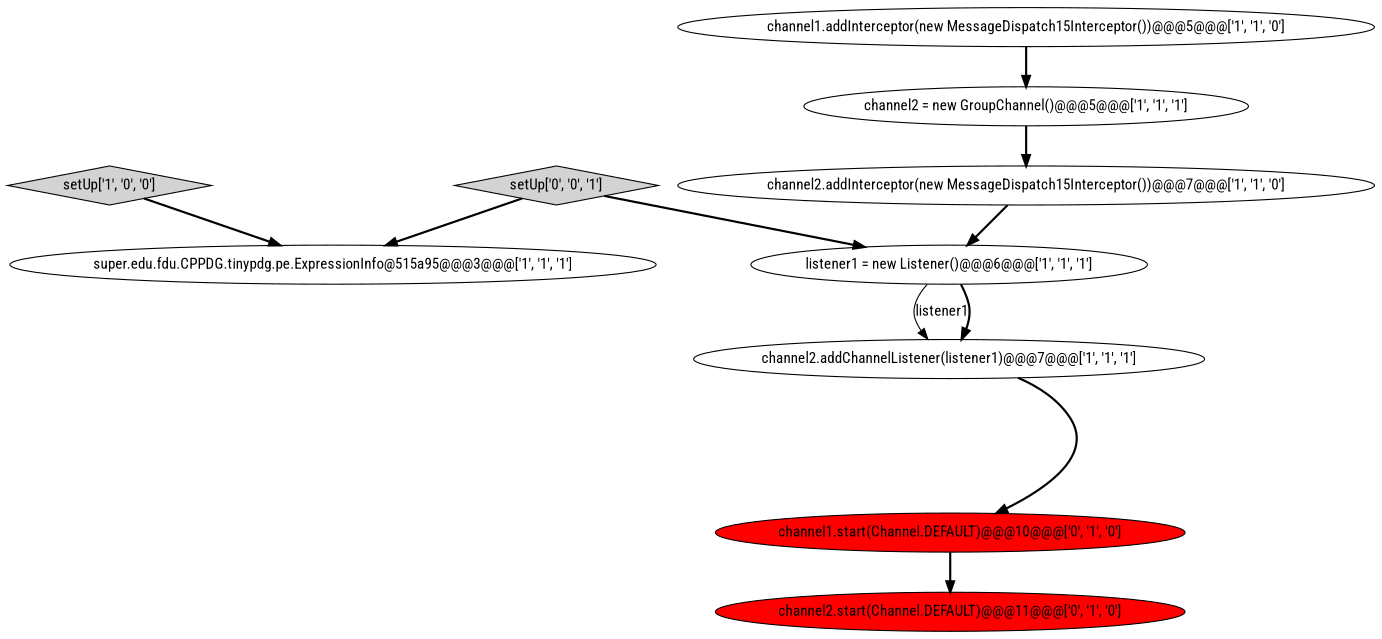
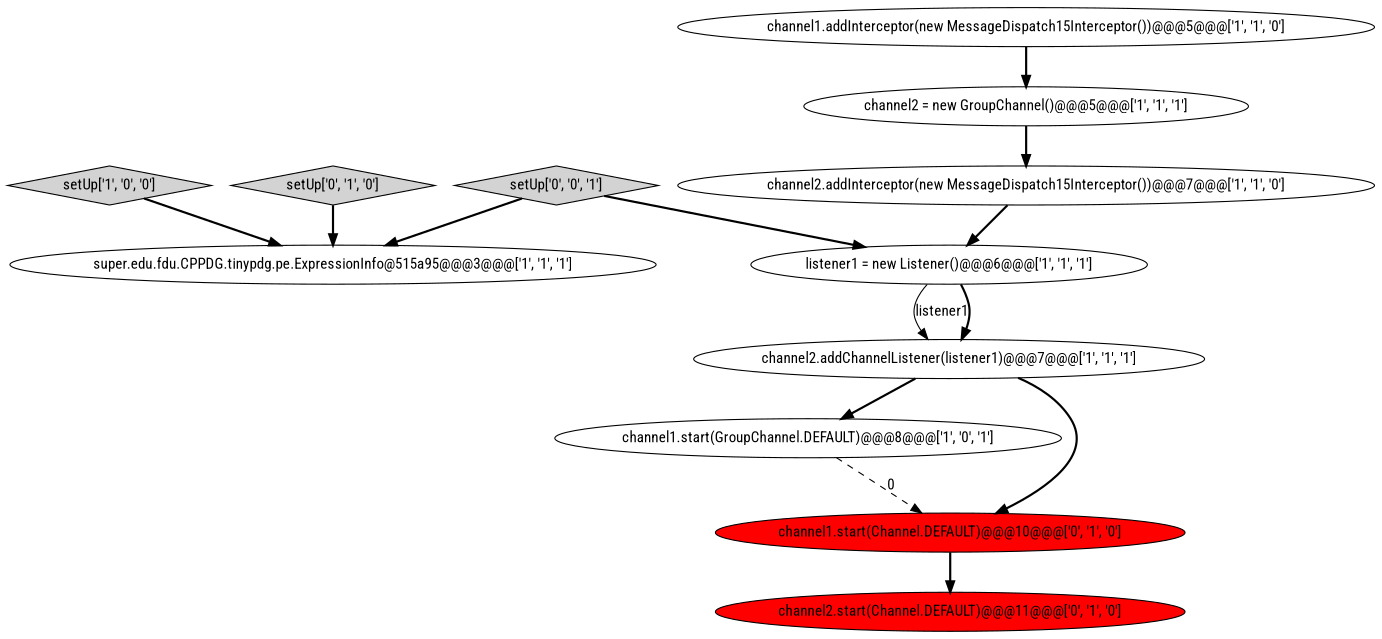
node "setUp['0', '1', '0']": added
node "channel1.start(GroupChannel.DEFAULT)@@@8@@@['1', '0', '1']": added
